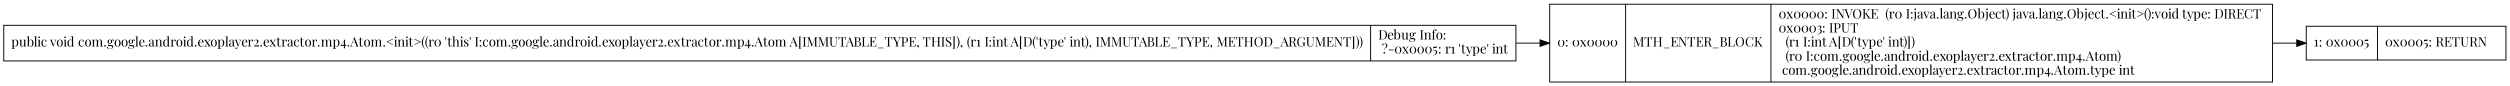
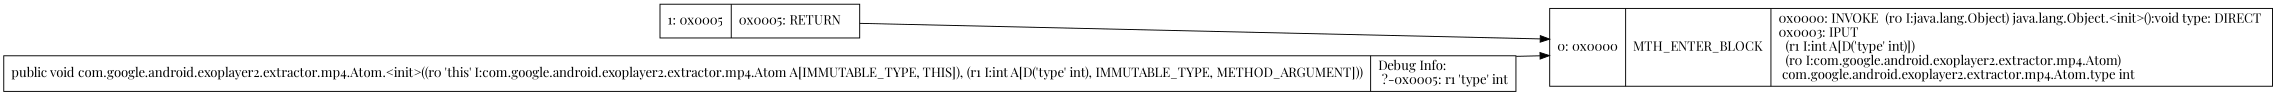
edge "0: 0x0000" -> "1: 0x0005": reversed
